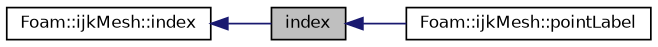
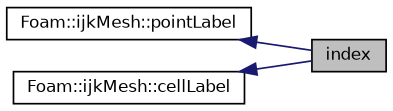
node "Foam::ijkMesh::index": label "Foam::ijkMesh::index" -> "Foam::ijkMesh::cellLabel"
edge "Foam::ijkMesh::pointLabel" -> "index": reversed
